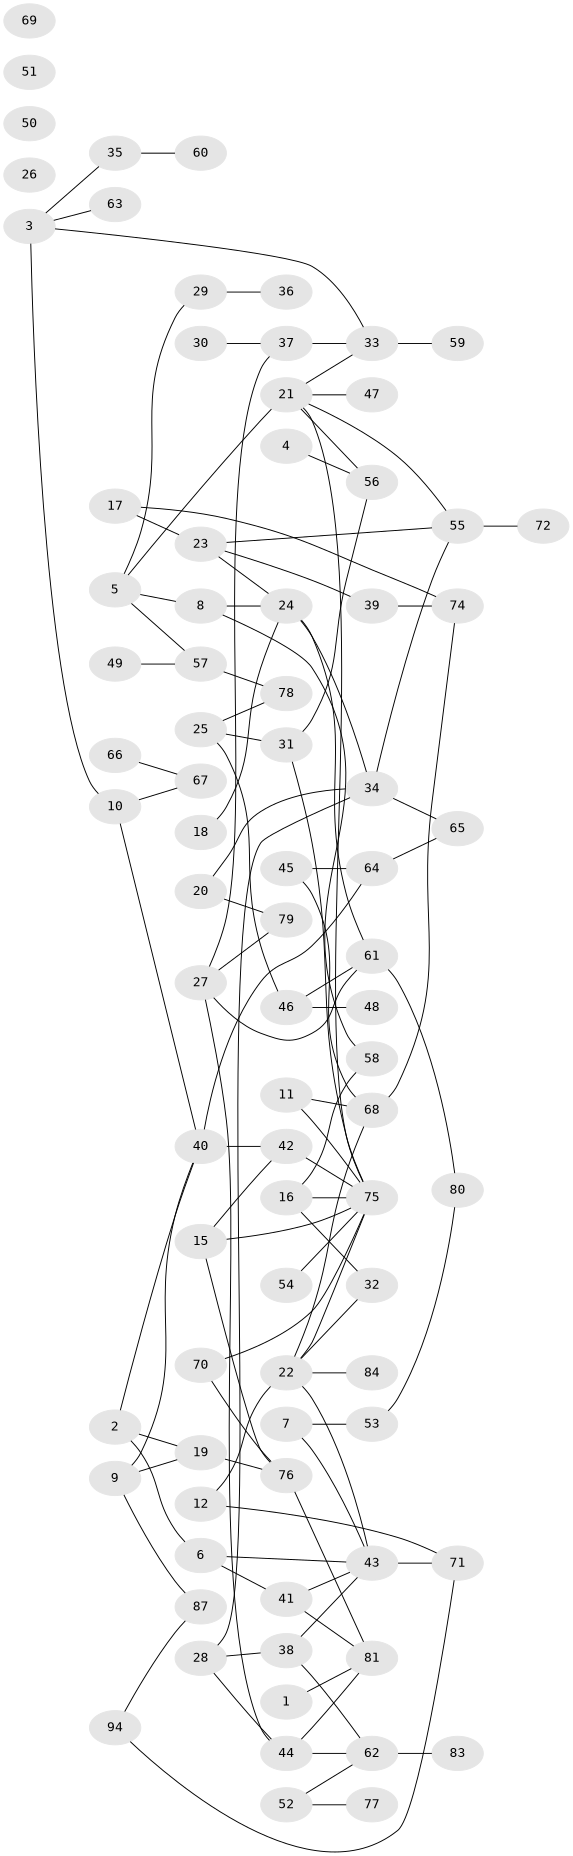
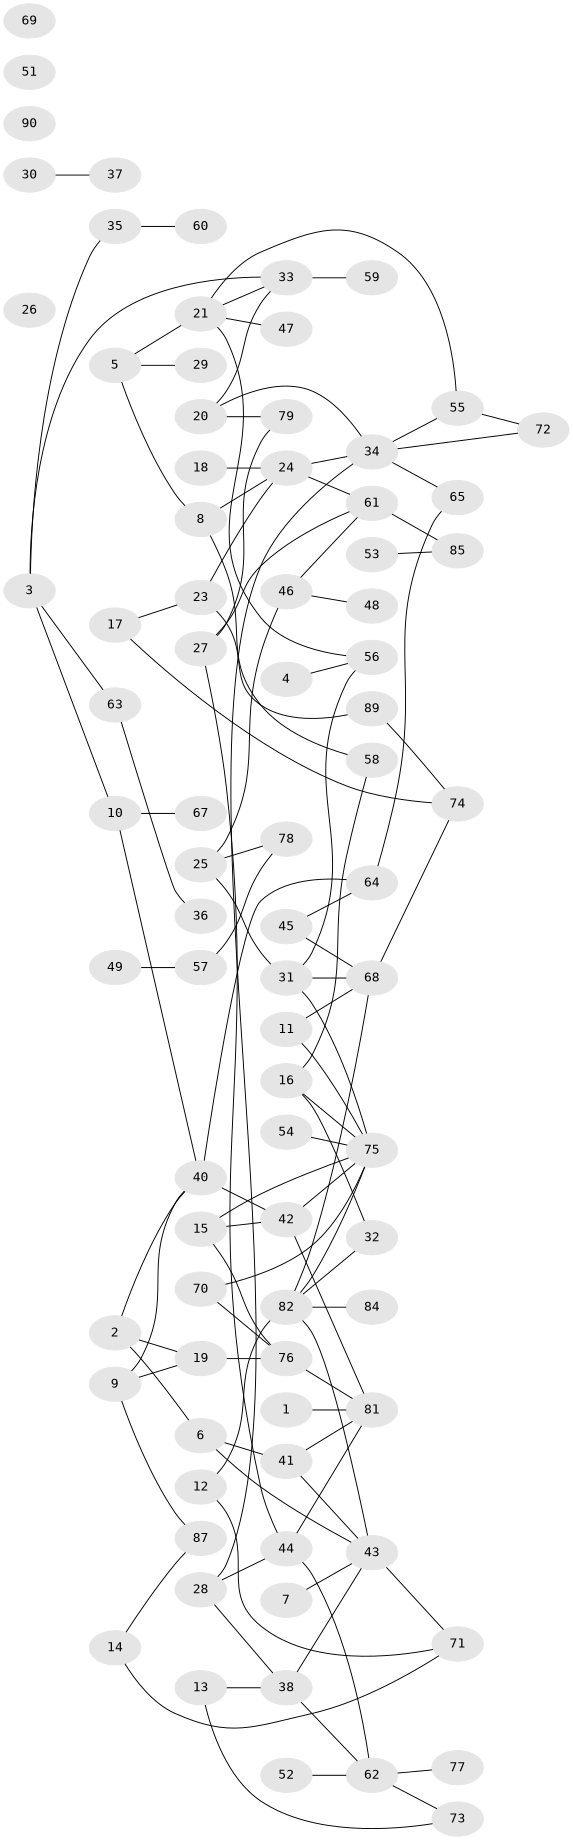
node "50": label "50" -> "90"
edge "29" -- "36": now "63" -- "36"
edge "37" -- "33": now "20" -- "33"
edge "72" -- "34": added
edge "55" -- "23": removed
node "39": label "39" -> "89"
edge "5" -- "57": removed
edge "37" -- "27": removed
node "66": removed
edge "21" -- "75": removed
edge "31" -- "68": added
node "80": label "80" -> "85"
edge "42" -- "81": added
node "22": label "22" -> "82"
edge "7" -- "53": removed
node "13": added
node "94": label "94" -> "14"
node "83": label "83" -> "73"
edge "52" -- "77": now "62" -- "77"
